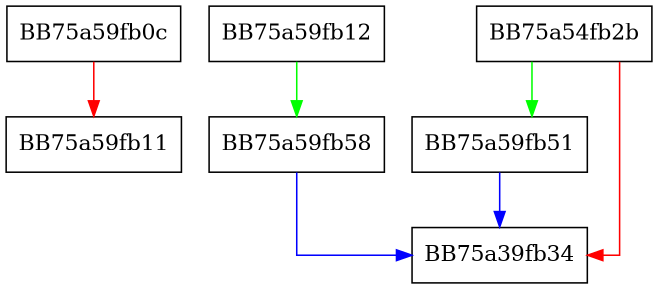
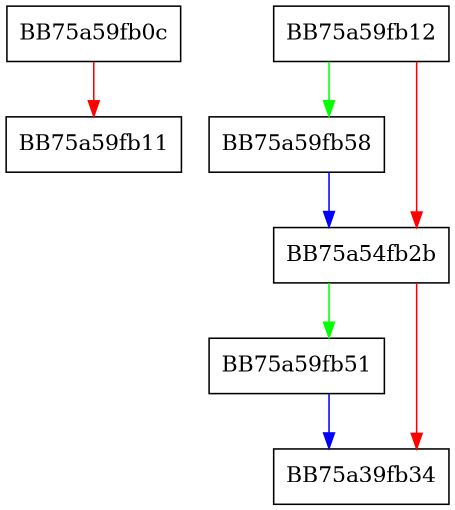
edge "BB75a59fb12" -> "BB75a54fb2b": added
edge "BB75a59fb58" -> "BB75a39fb34": now "BB75a59fb58" -> "BB75a54fb2b"
